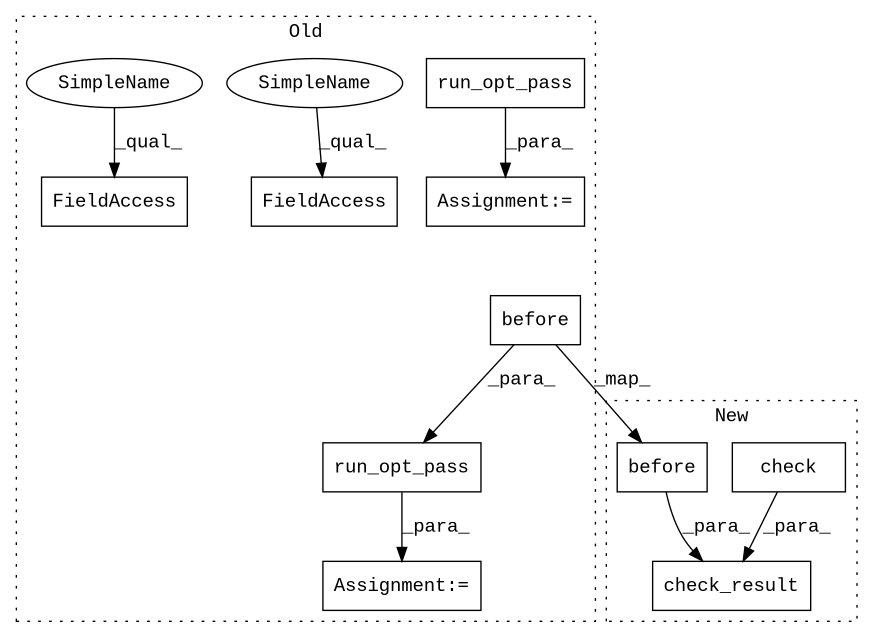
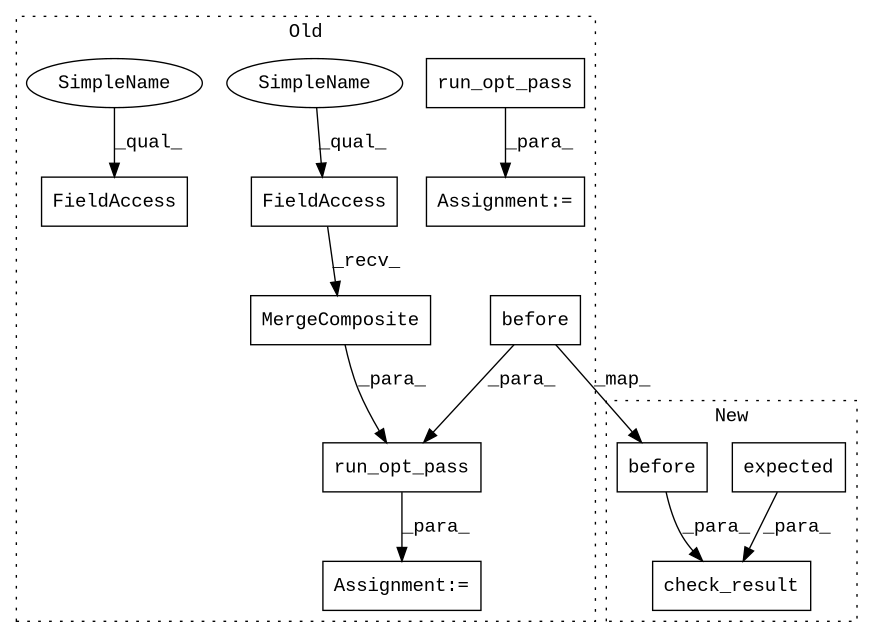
node "MergeComposite": added
node "check": label "check" -> "expected"
